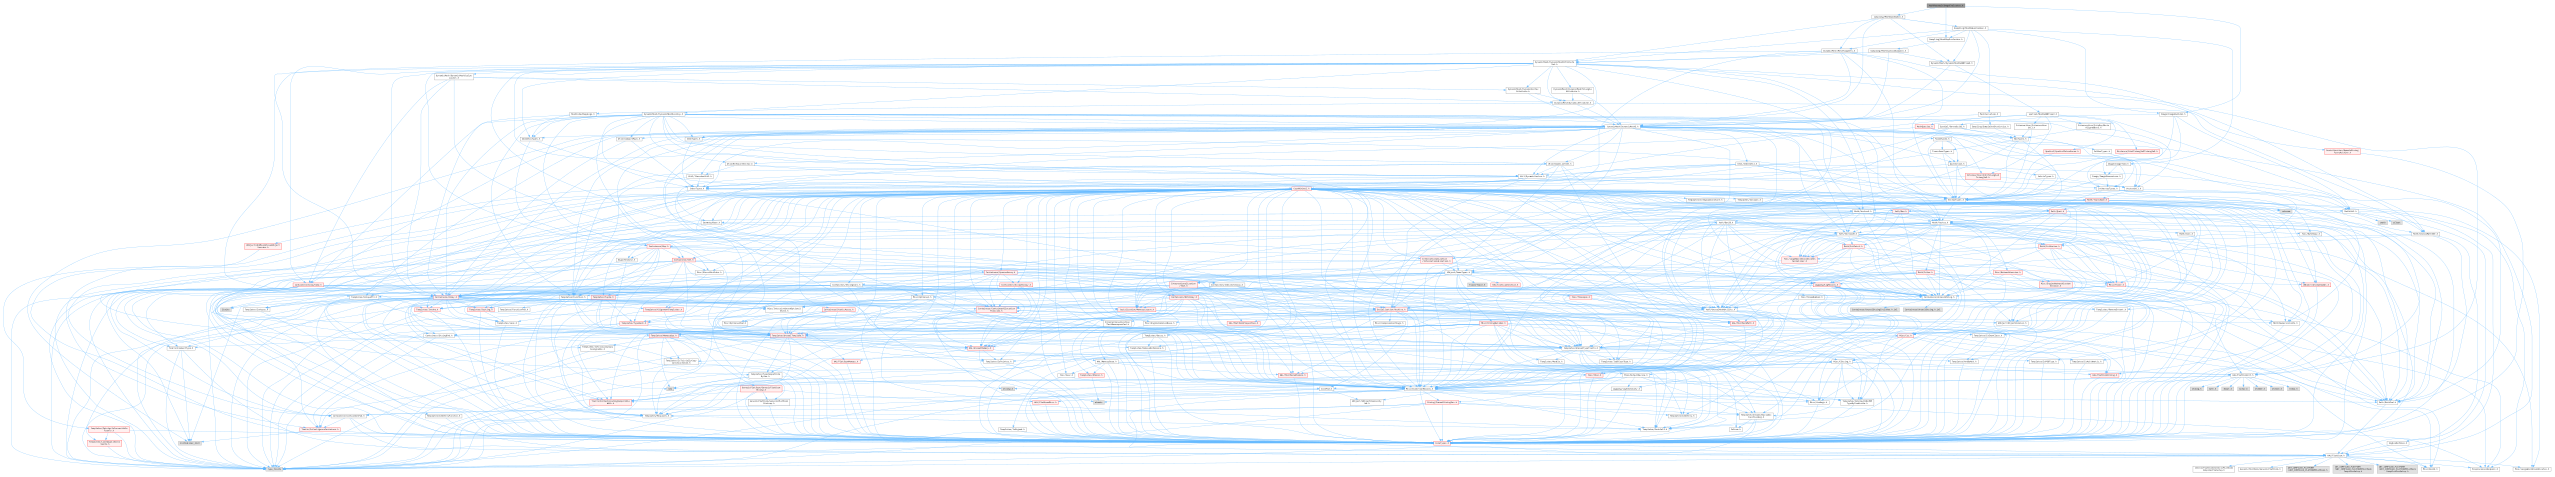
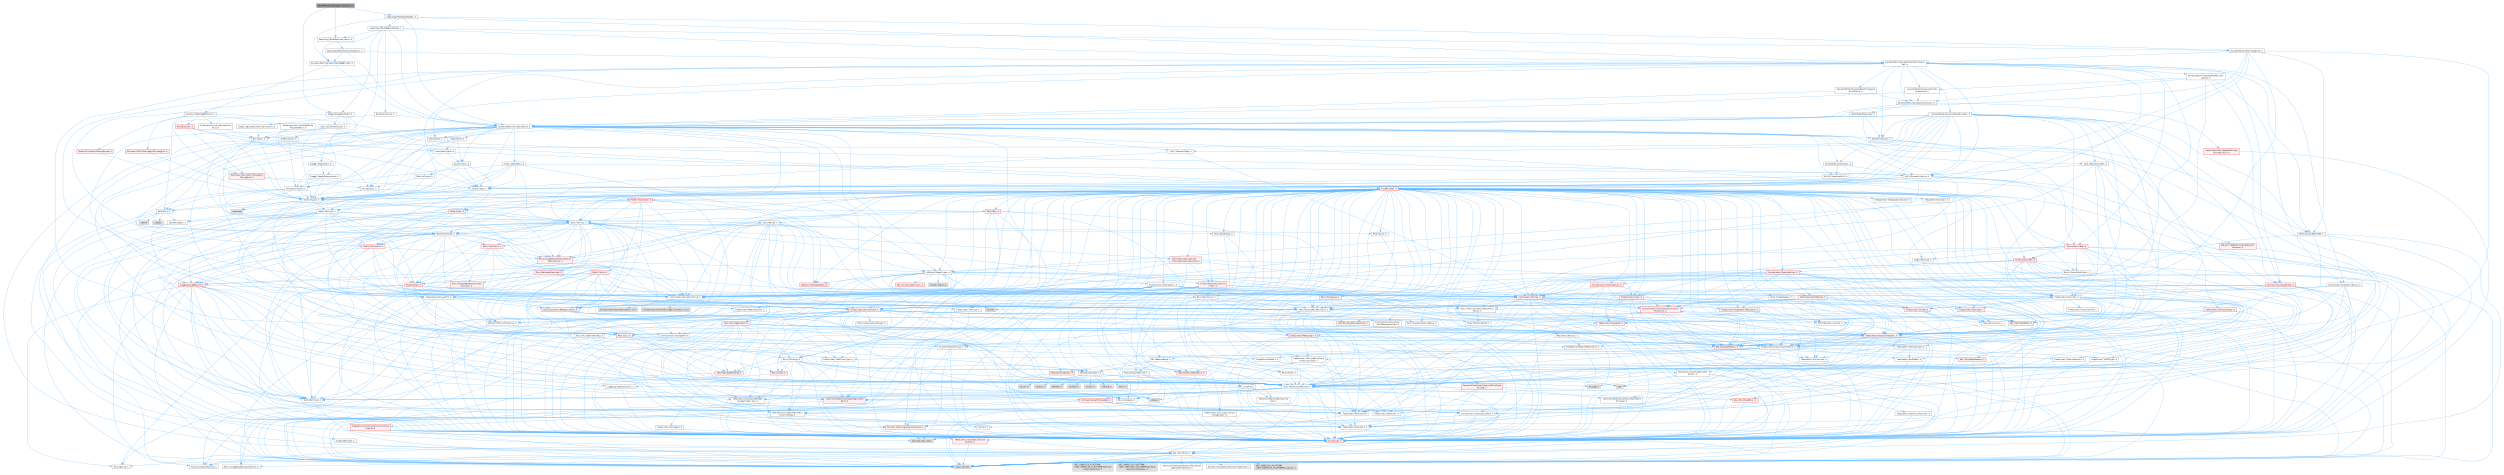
node "Misc/StringFormatArg.h": added
